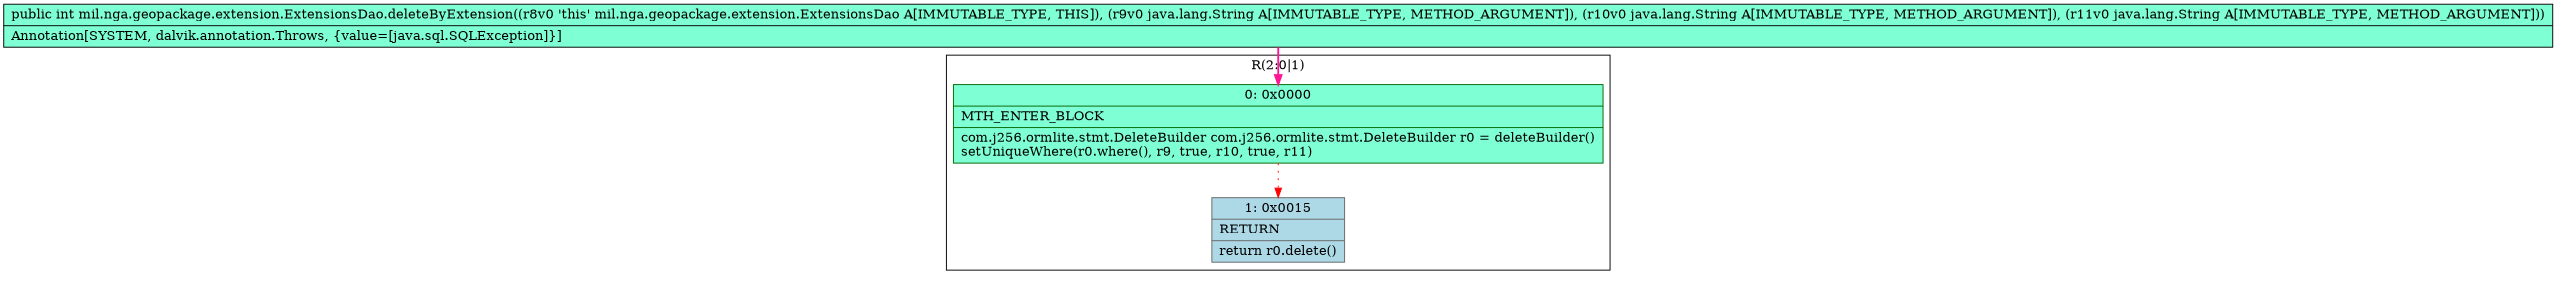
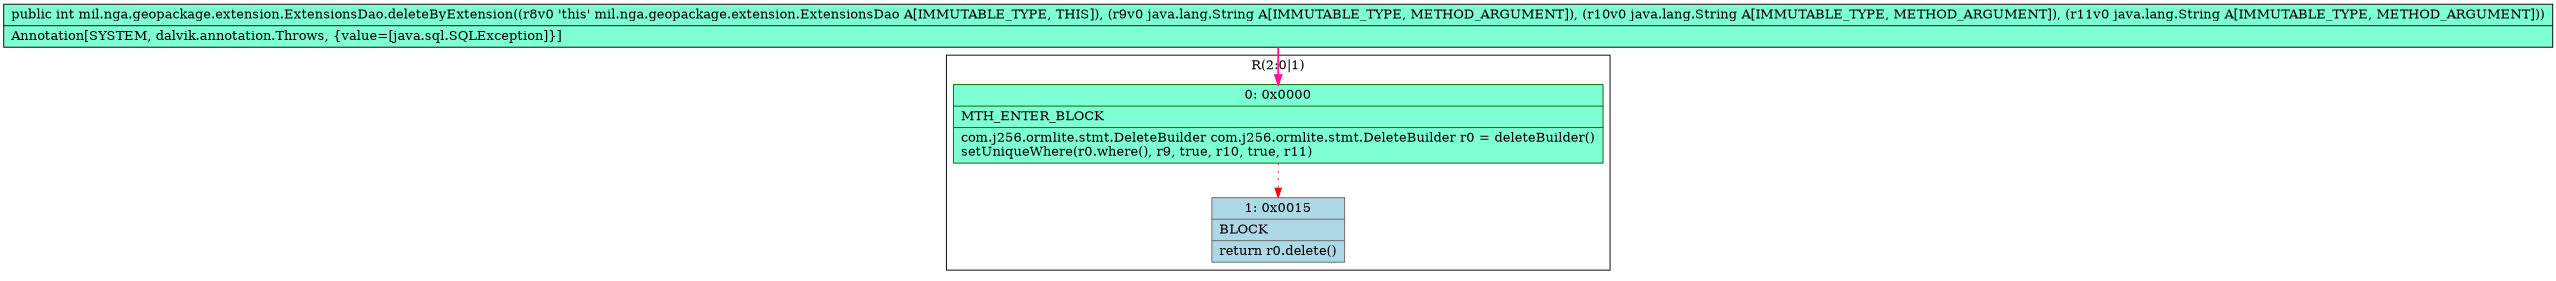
node "1: 0x0015": text "RETURN" -> "BLOCK"
